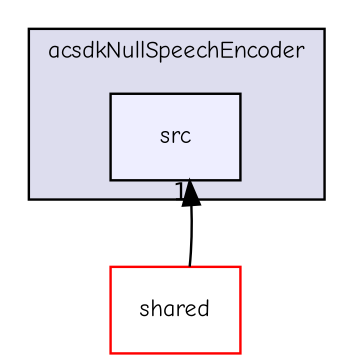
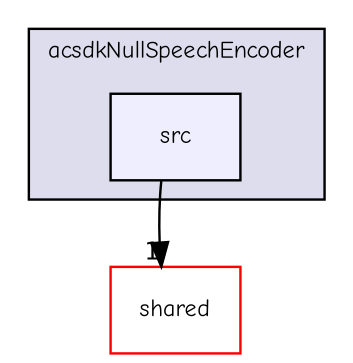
edge "shared" -> "src": reversed
